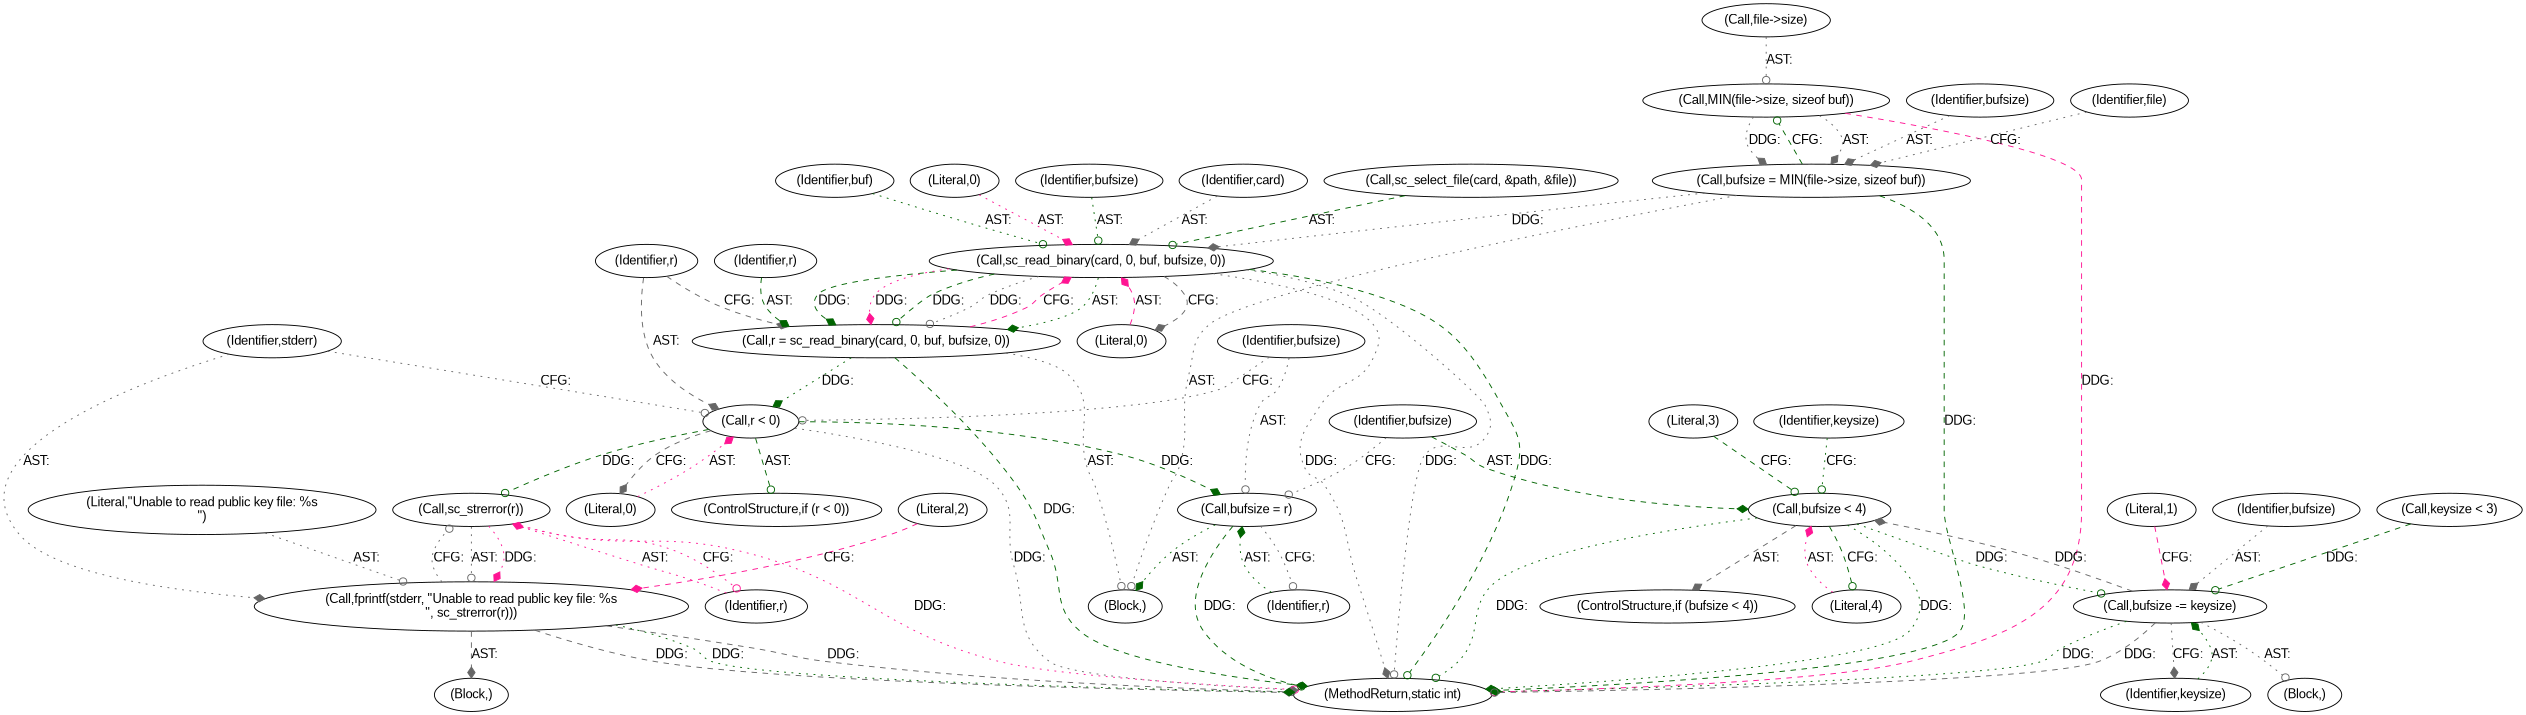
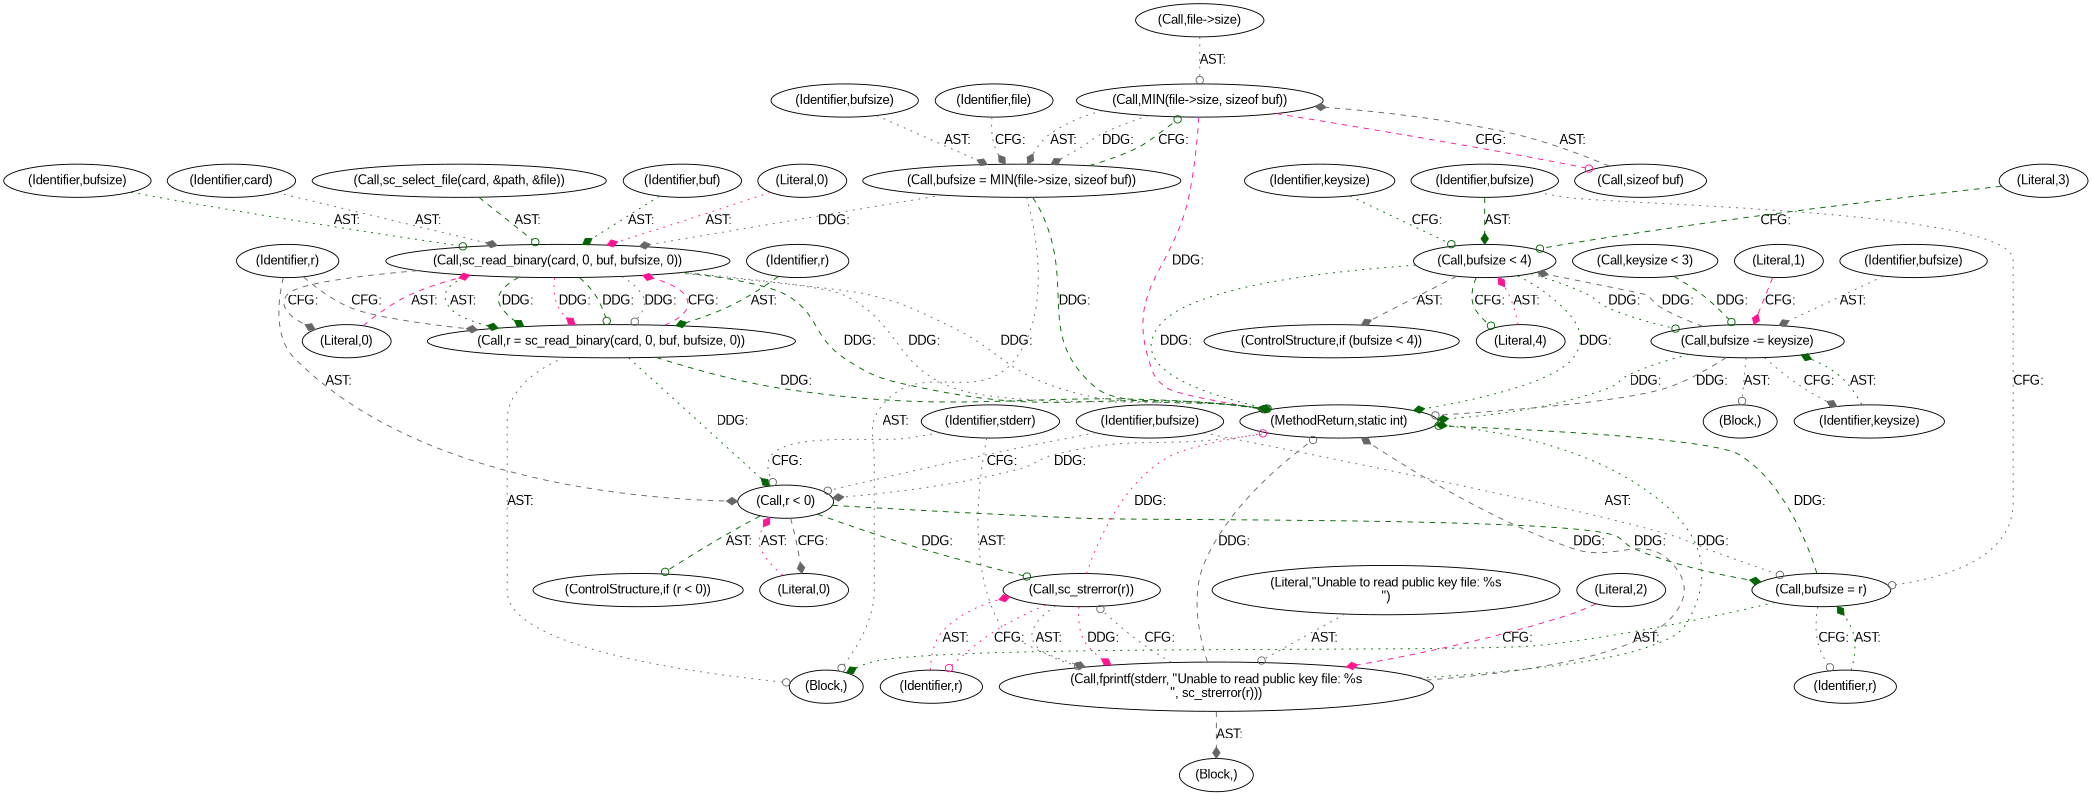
node "(Call,sizeof buf)": added
edge "(Identifier,buf)" -> "(Call,sc_read_binary(card, 0, buf, bufsize, 0))": arrowhead odot -> diamond
edge "(Call,r < 0)" -> "(MethodReturn,static int)": reversed
